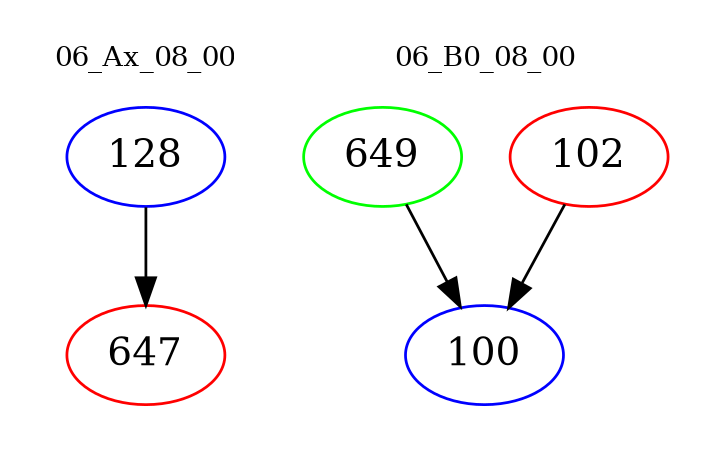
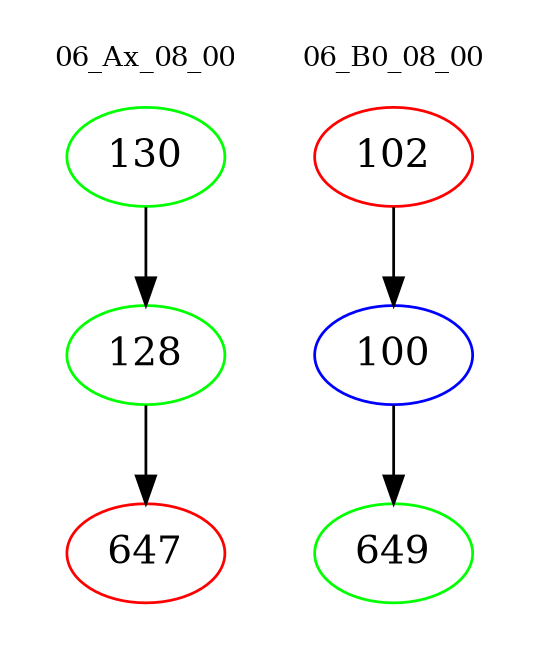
node "128": color blue -> green
node "130": added
edge "649" -> "100": reversed
